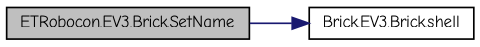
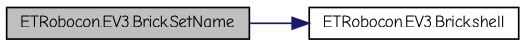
node "Brick.EV3.Brick.shell": label "Brick.EV3.Brick.shell" -> "ETRobocon.EV3.Brick.shell"
